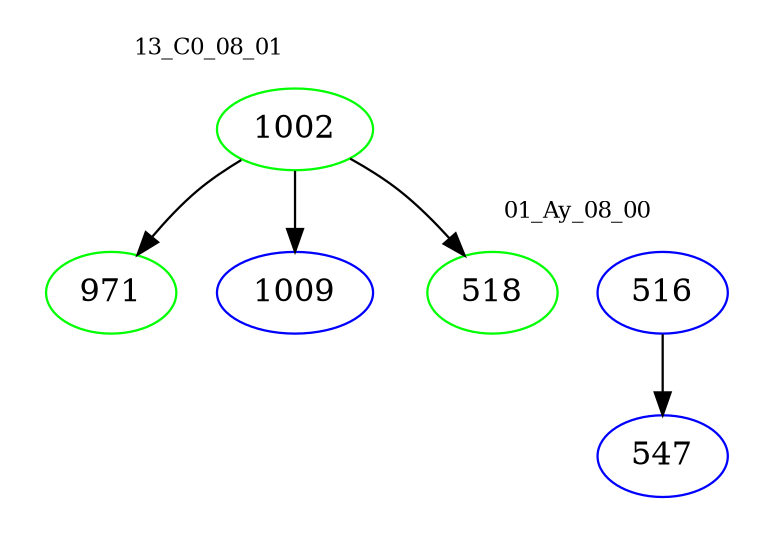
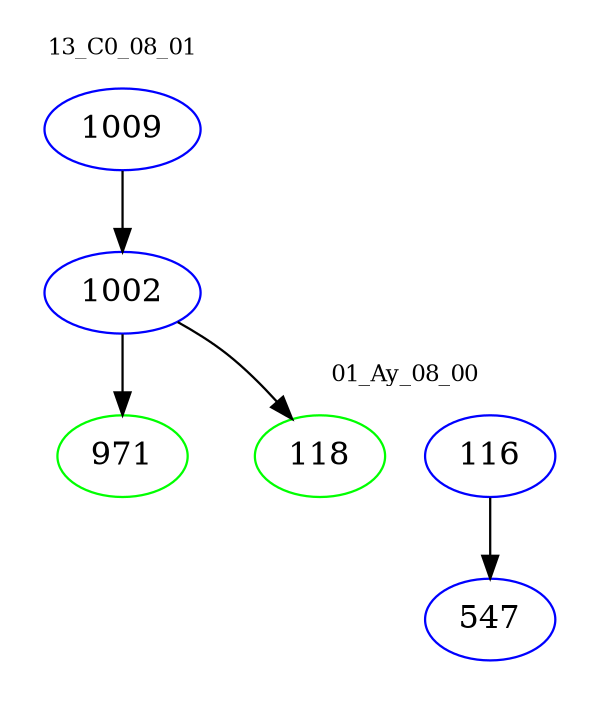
node "1002": color green -> blue
edge "1002" -> "1009": reversed
node "518": label "518" -> "118"
node "516": label "516" -> "116"
